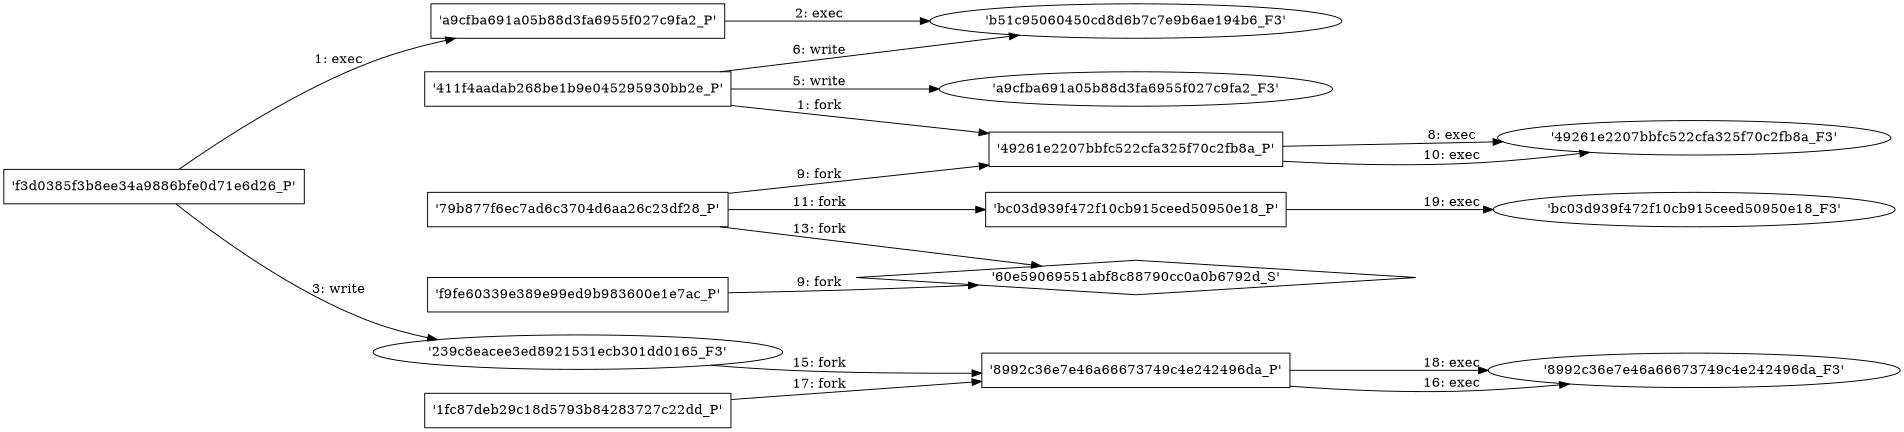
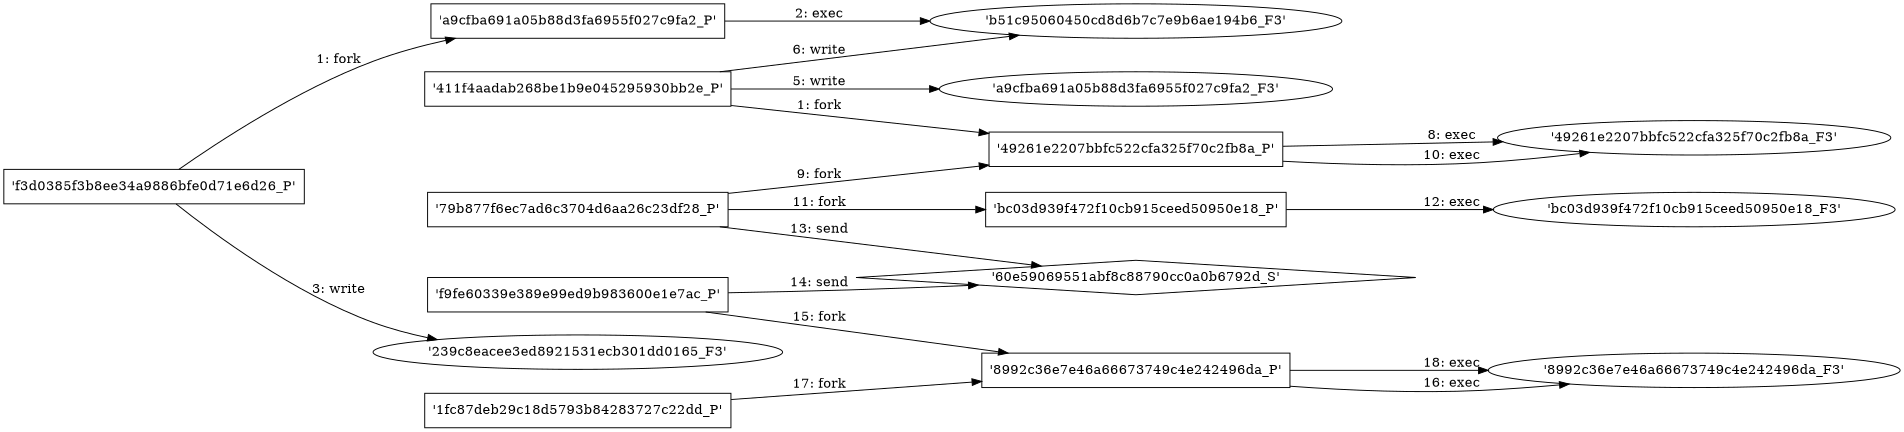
edge "'f3d0385f3b8ee34a9886bfe0d71e6d26_P'" -> "'a9cfba691a05b88d3fa6955f027c9fa2_P'": label "1: exec" -> "1: fork"
edge "'bc03d939f472f10cb915ceed50950e18_P'" -> "'bc03d939f472f10cb915ceed50950e18_F3'": label "19: exec" -> "12: exec"
edge "'79b877f6ec7ad6c3704d6aa26c23df28_P'" -> "'60e59069551abf8c88790cc0a0b6792d_S'": label "13: fork" -> "13: send"
edge "'f9fe60339e389e99ed9b983600e1e7ac_P'" -> "'60e59069551abf8c88790cc0a0b6792d_S'": label "9: fork" -> "14: send"
edge "'239c8eacee3ed8921531ecb301dd0165_F3'" -> "'8992c36e7e46a66673749c4e242496da_P'": now "'f9fe60339e389e99ed9b983600e1e7ac_P'" -> "'8992c36e7e46a66673749c4e242496da_P'"
